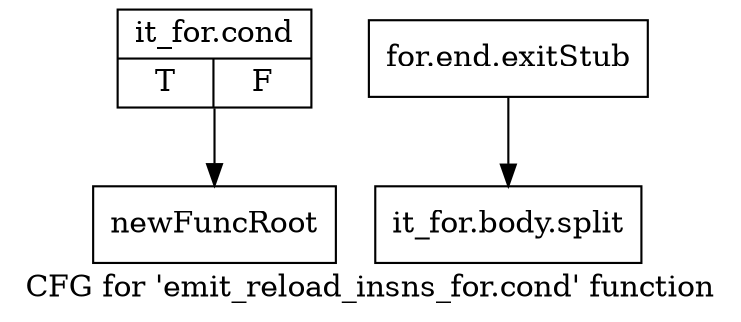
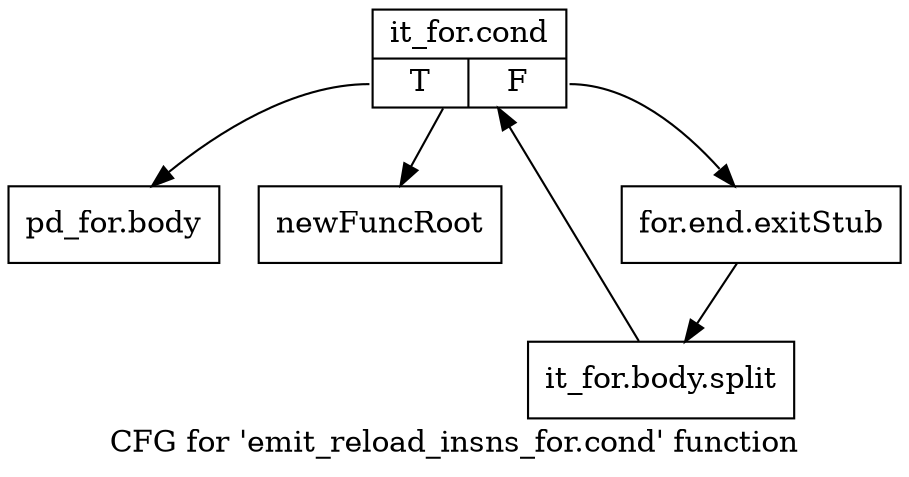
edge "it_for.cond" -> "for.end.exitStub": added
node "pd_for.body": added
edge "it_for.body.split" -> "it_for.cond": added
